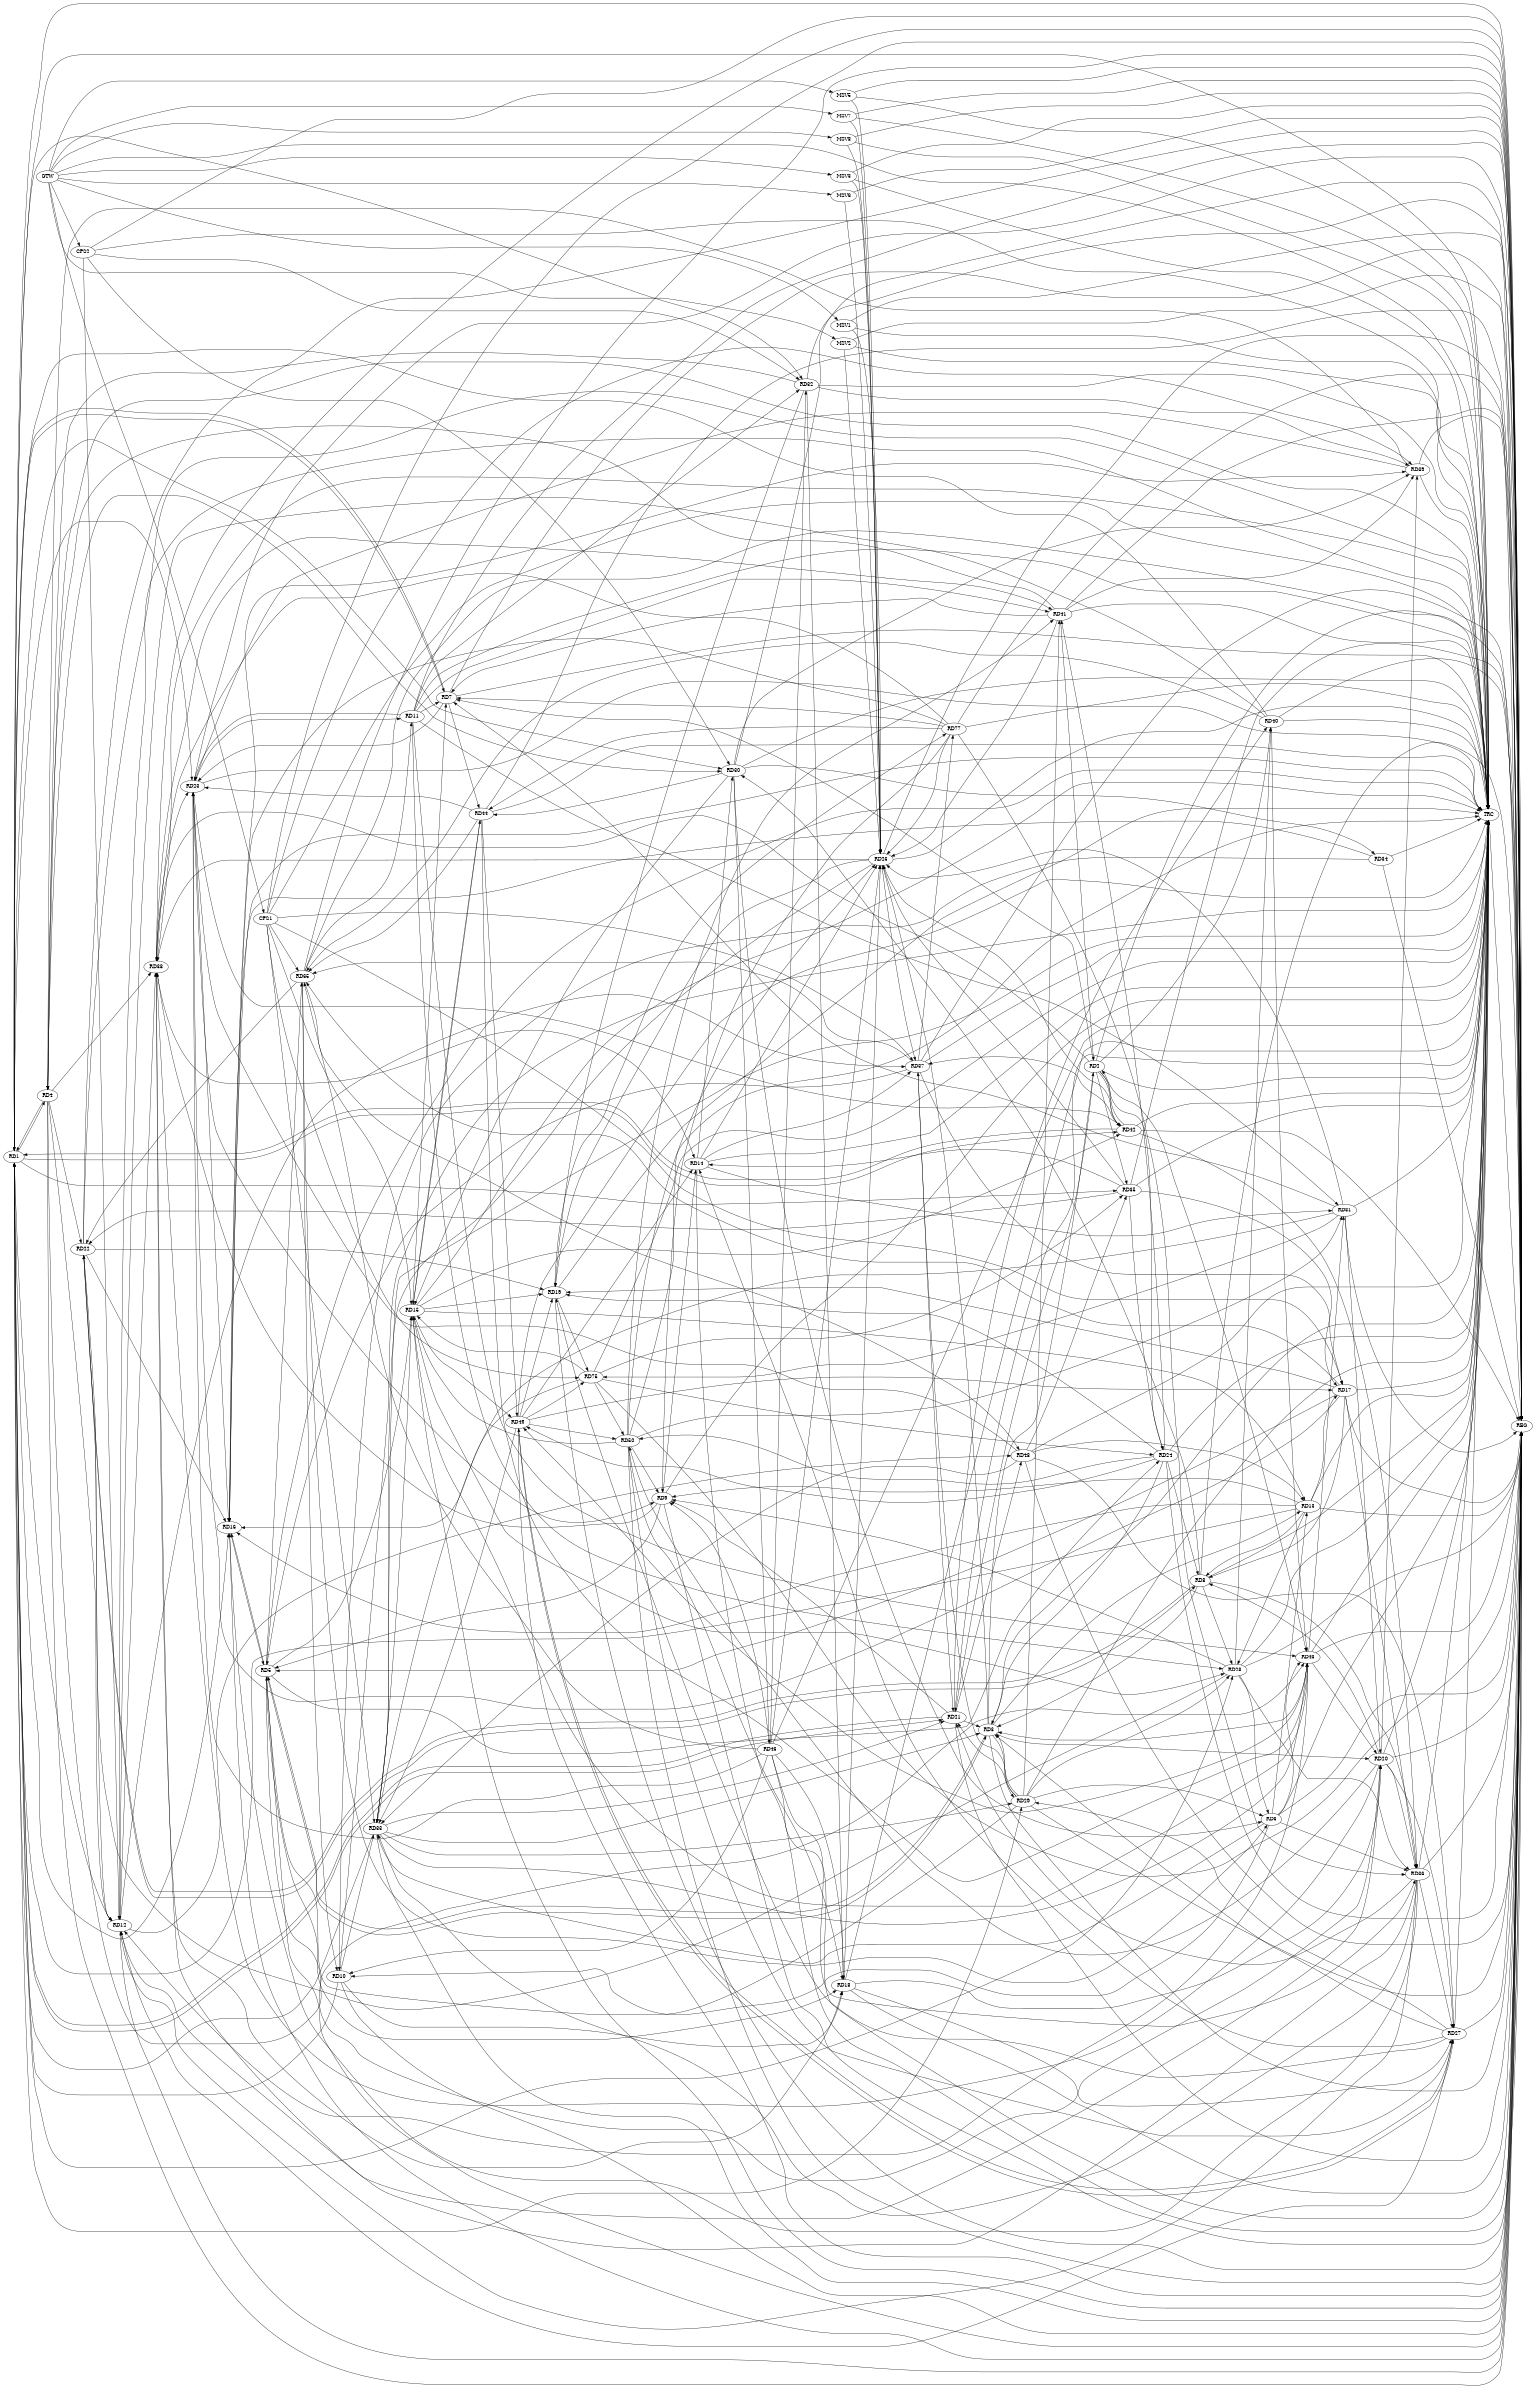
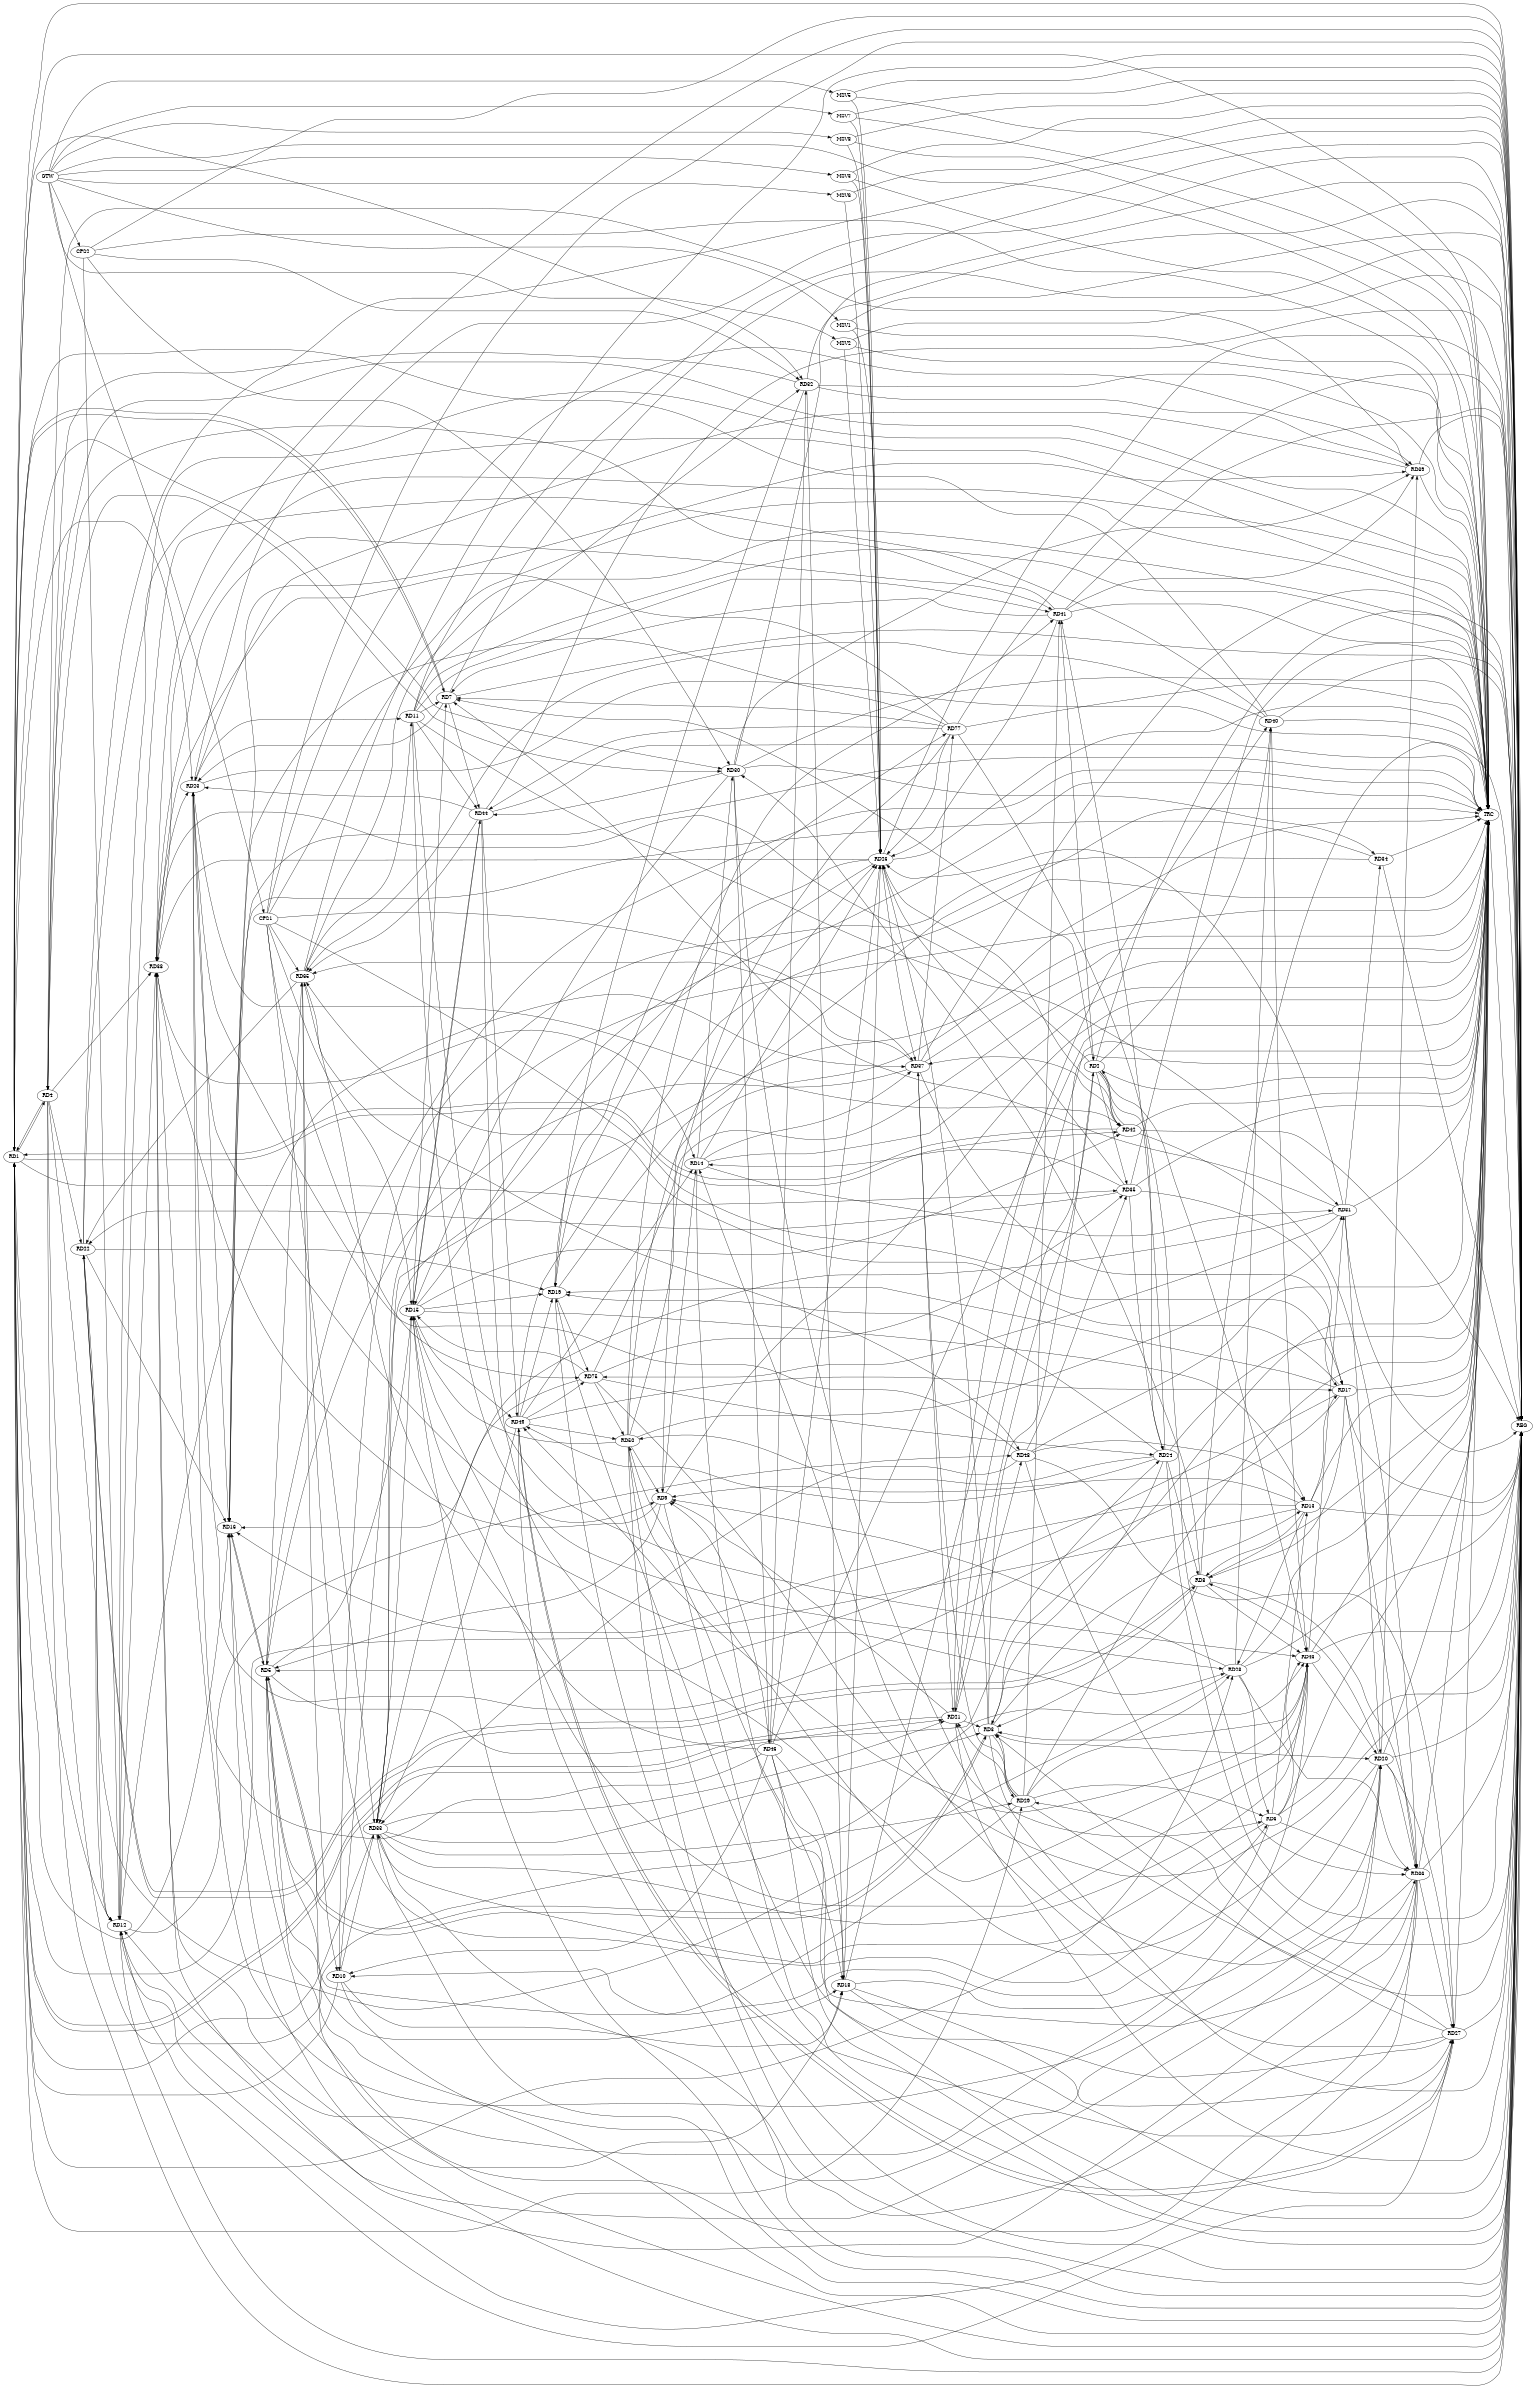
edge "RD11" -> "RD23": now "RD11" -> "RD44"
edge "RD31" -> "RD34": added
edge "RD8" -> "RD28": now "RD8" -> "RD43"
